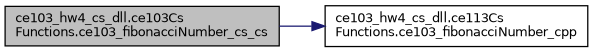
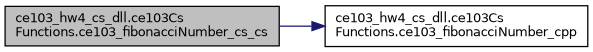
node "ce103_hw4_cs_dll.ce113Cs Functions.ce103_fibonacciNumber_cpp": label "ce103_hw4_cs_dll.ce113Cs Functions.ce103_fibonacciNumber_cpp" -> "ce103_hw4_cs_dll.ce103Cs Functions.ce103_fibonacciNumber_cpp"
